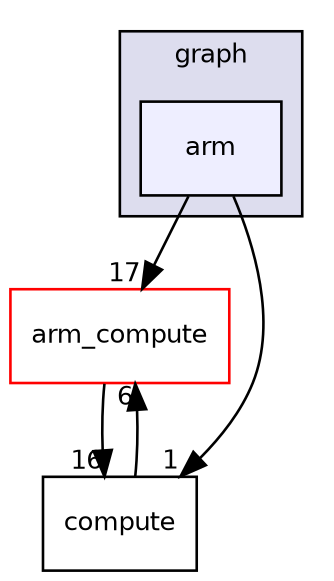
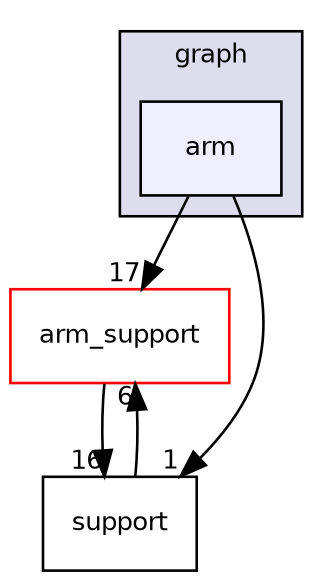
node "arm_compute": label "arm_compute" -> "arm_support"
node "compute": label "compute" -> "support"
